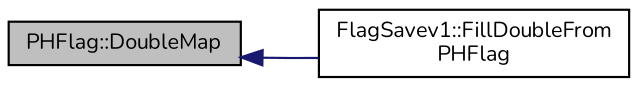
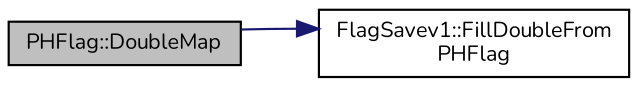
edge "FlagSavev1::FillDoubleFrom PHFlag" -> "PHFlag::DoubleMap": reversed
